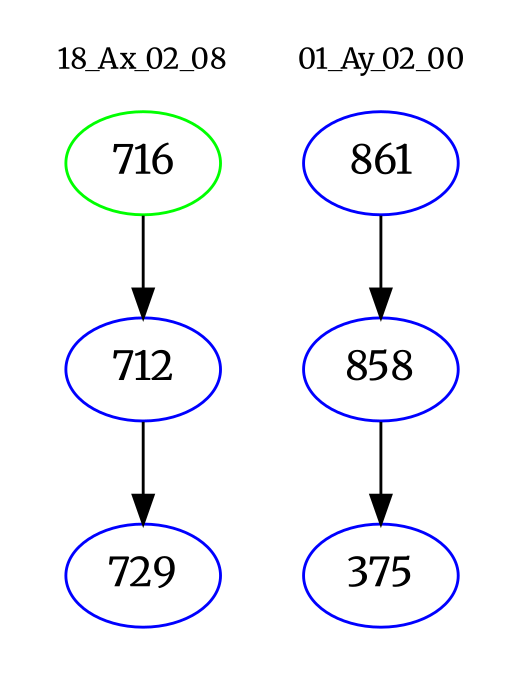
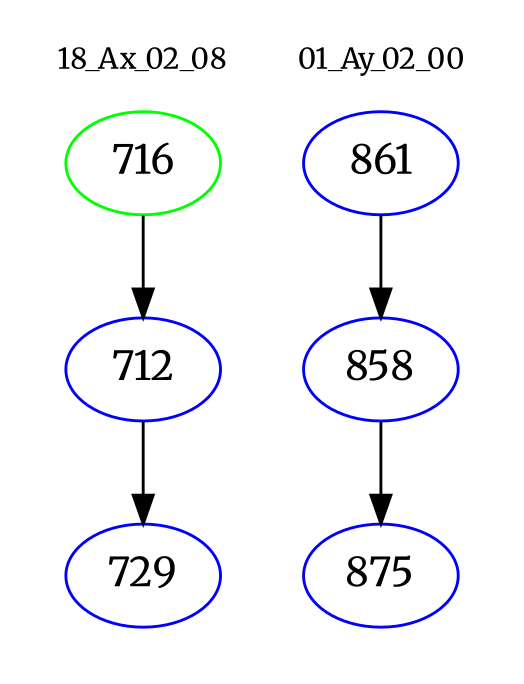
node "375": label "375" -> "875"
